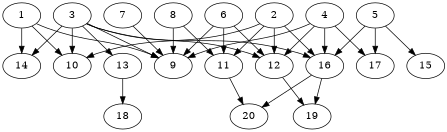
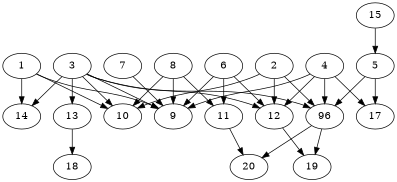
edge "2" -> "11": removed
edge "5" -> "15": reversed
node "16": label "16" -> "96"
edge "8" -> "10": added
